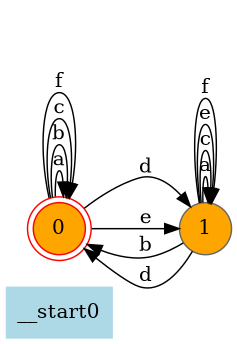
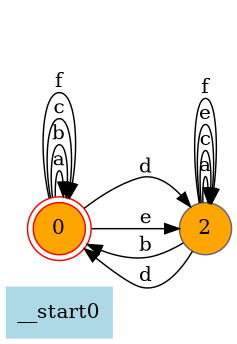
node "1": label "1" -> "2"
